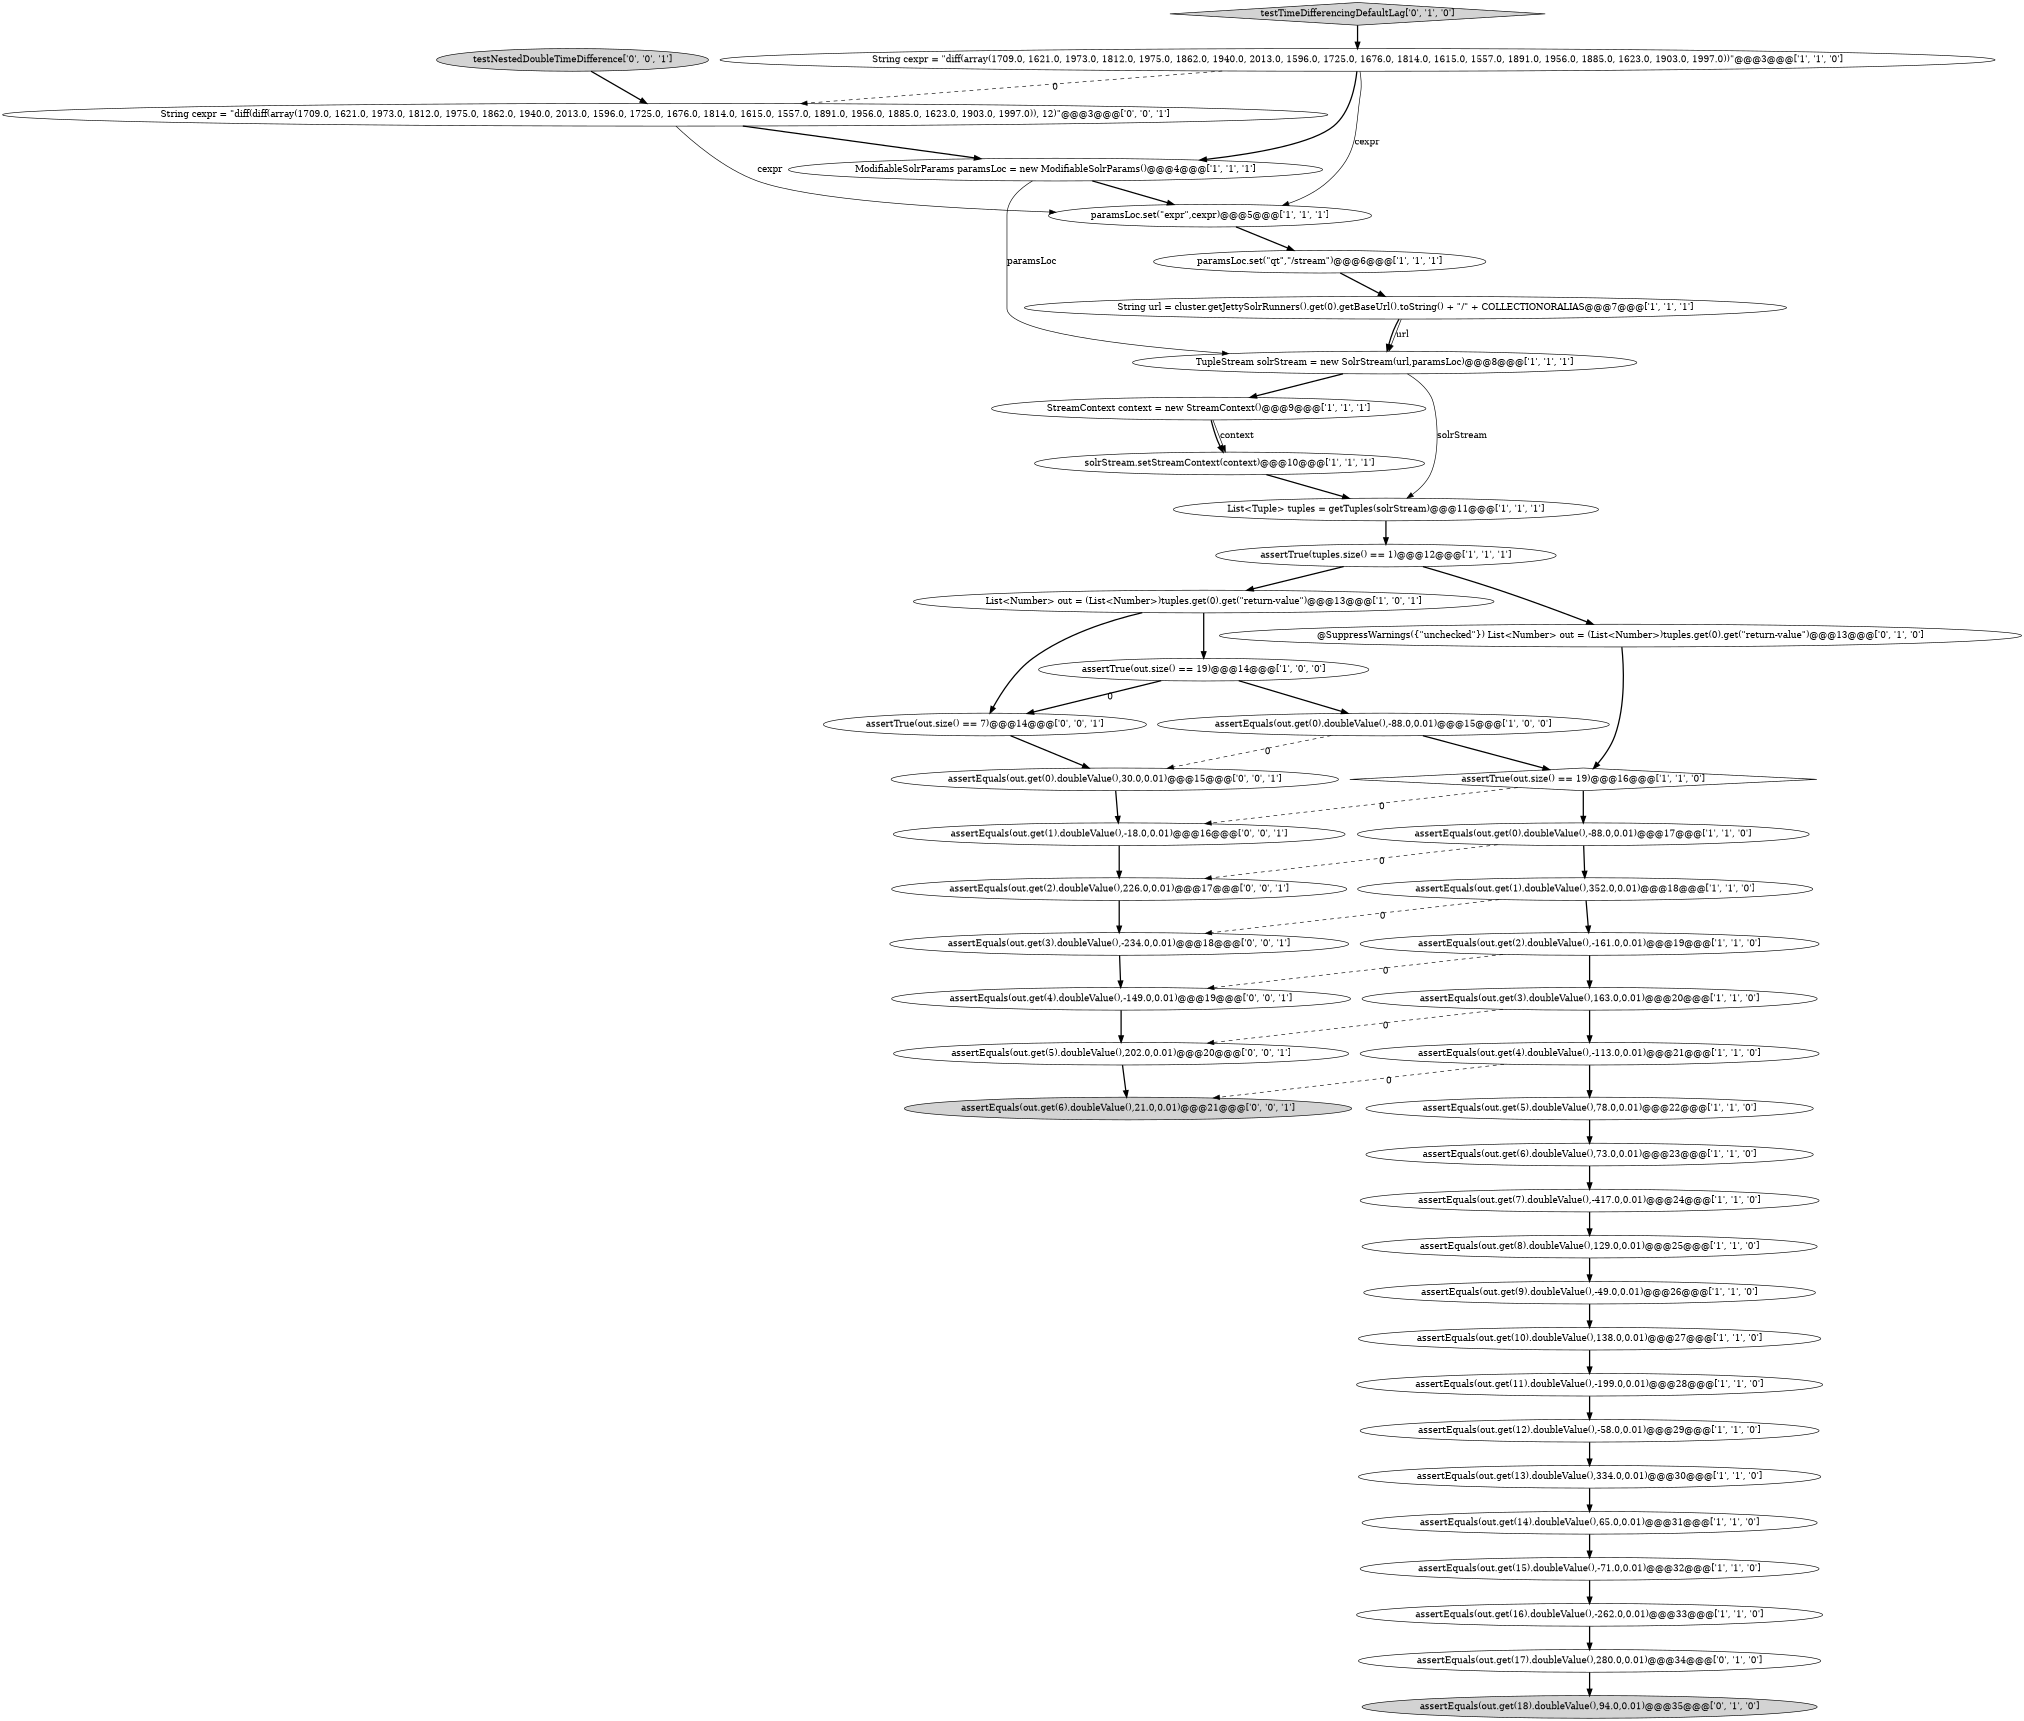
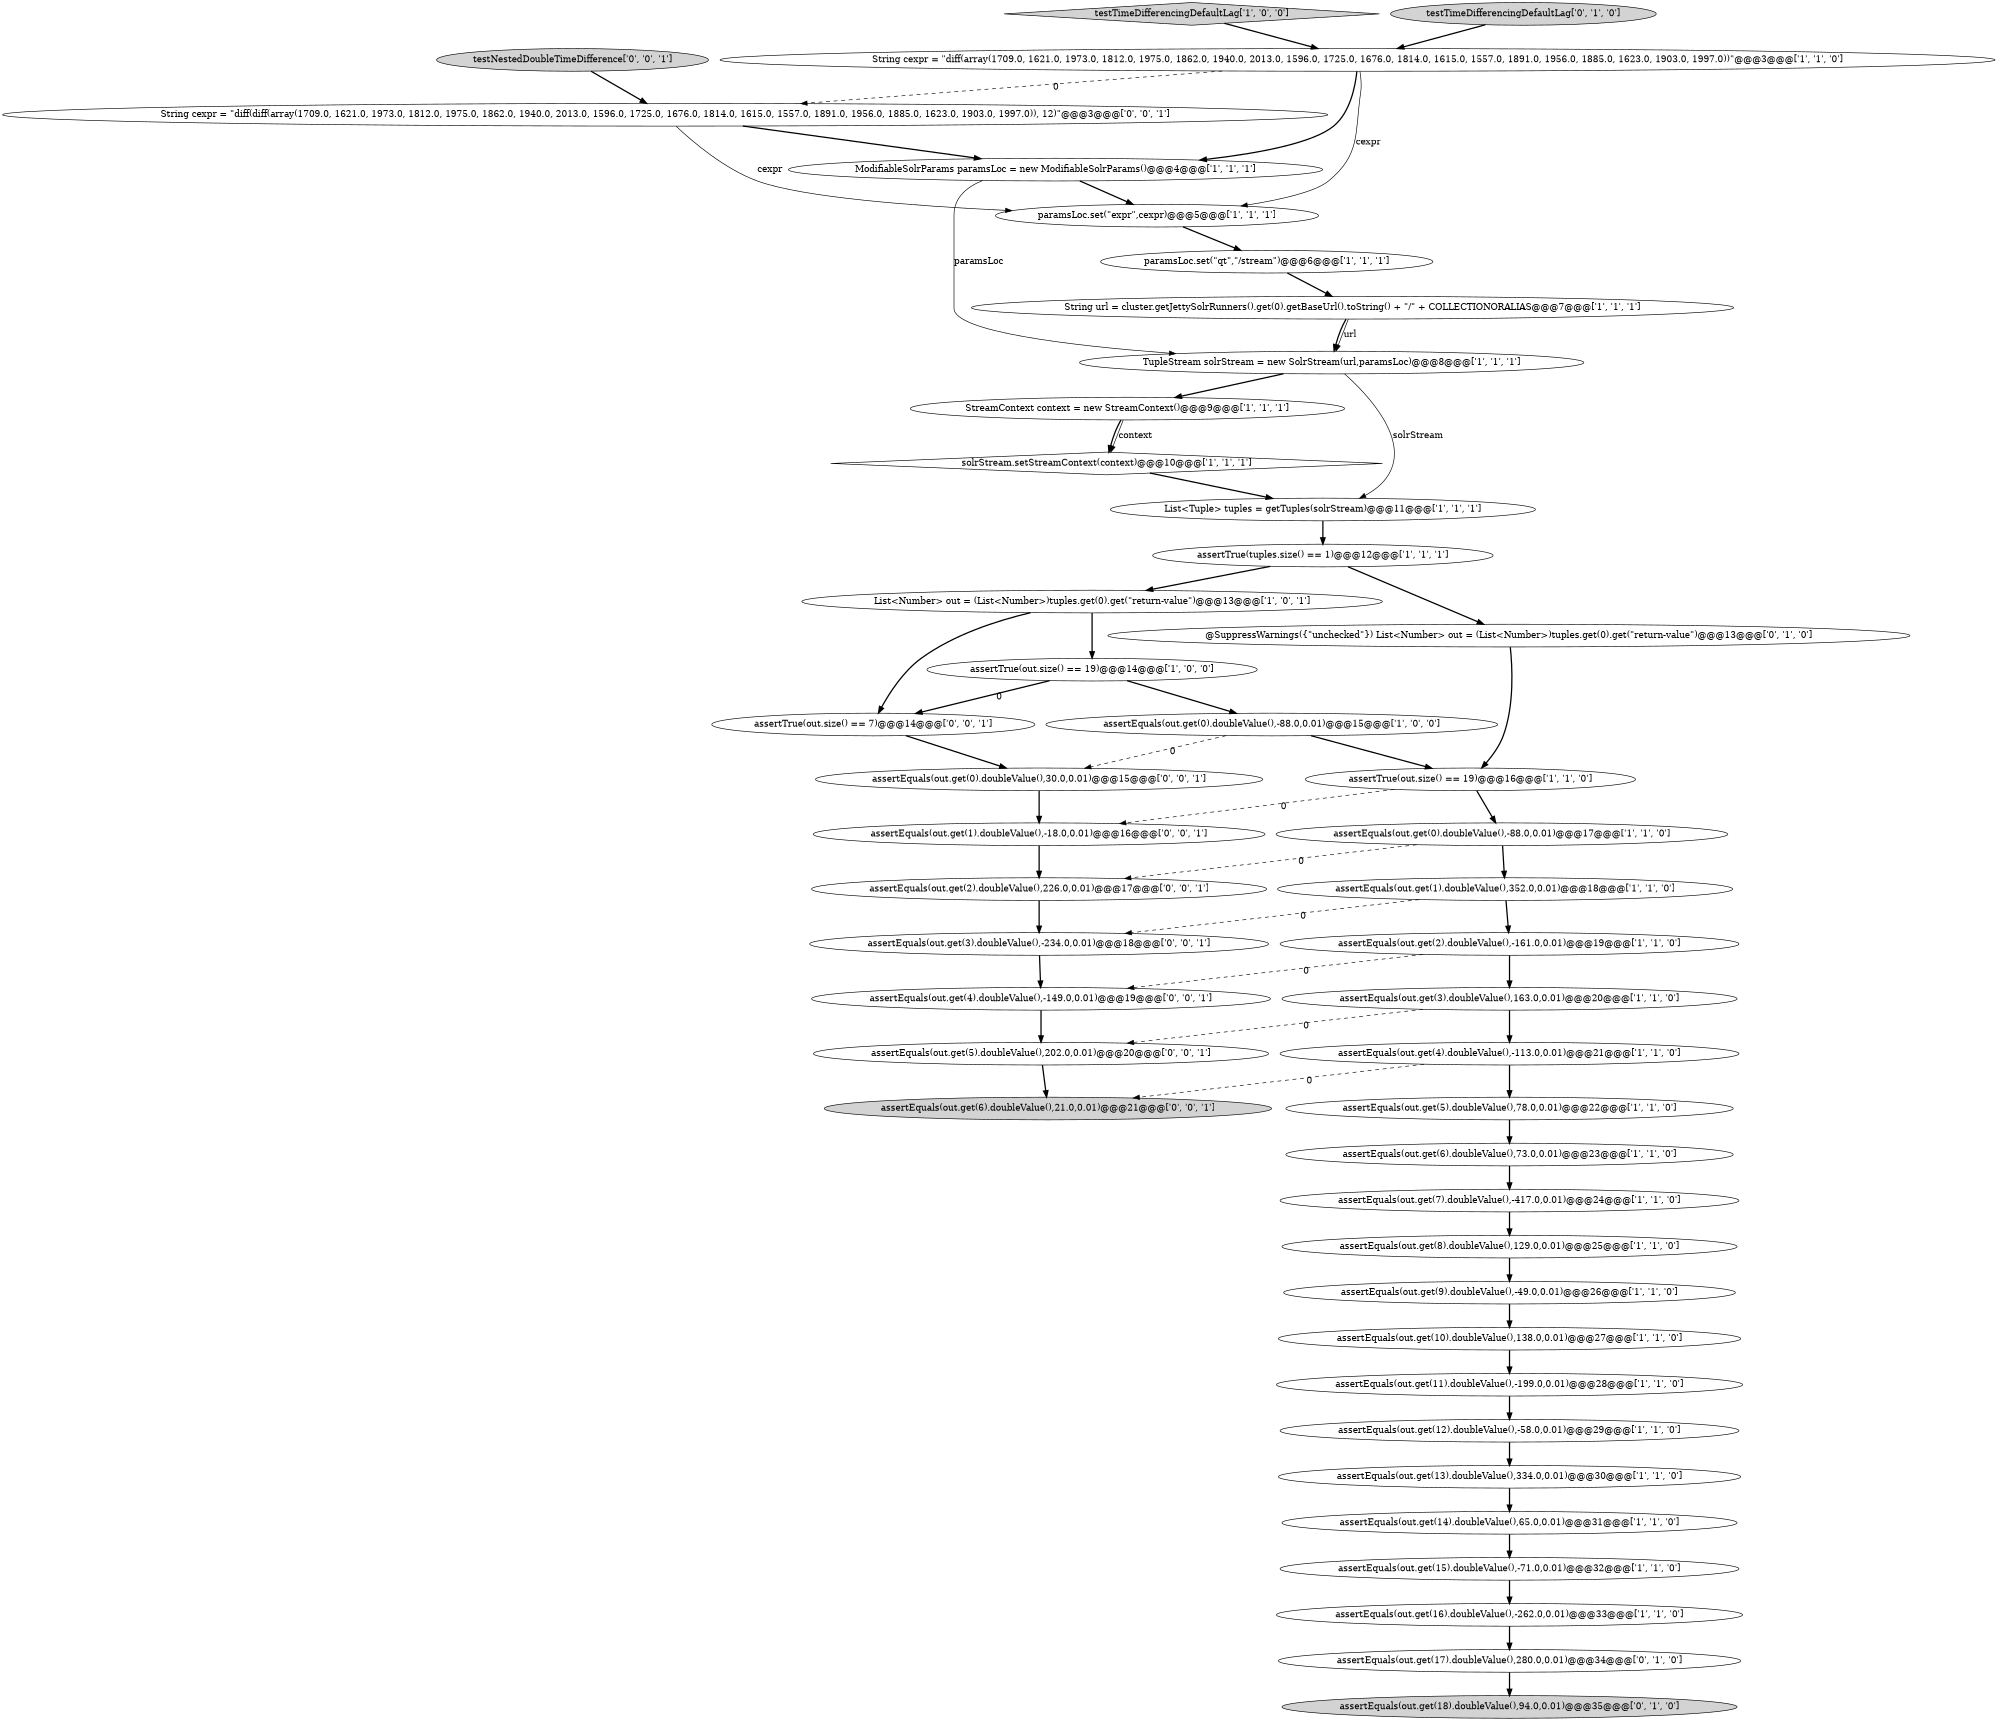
node "testTimeDifferencingDefaultLag['1', '0', '0']": added
node "testTimeDifferencingDefaultLag['0', '1', '0']": shape diamond -> ellipse
node "solrStream.setStreamContext(context)@@@10@@@['1', '1', '1']": shape ellipse -> diamond
node "assertTrue(out.size() == 19)@@@16@@@['1', '1', '0']": shape diamond -> ellipse
